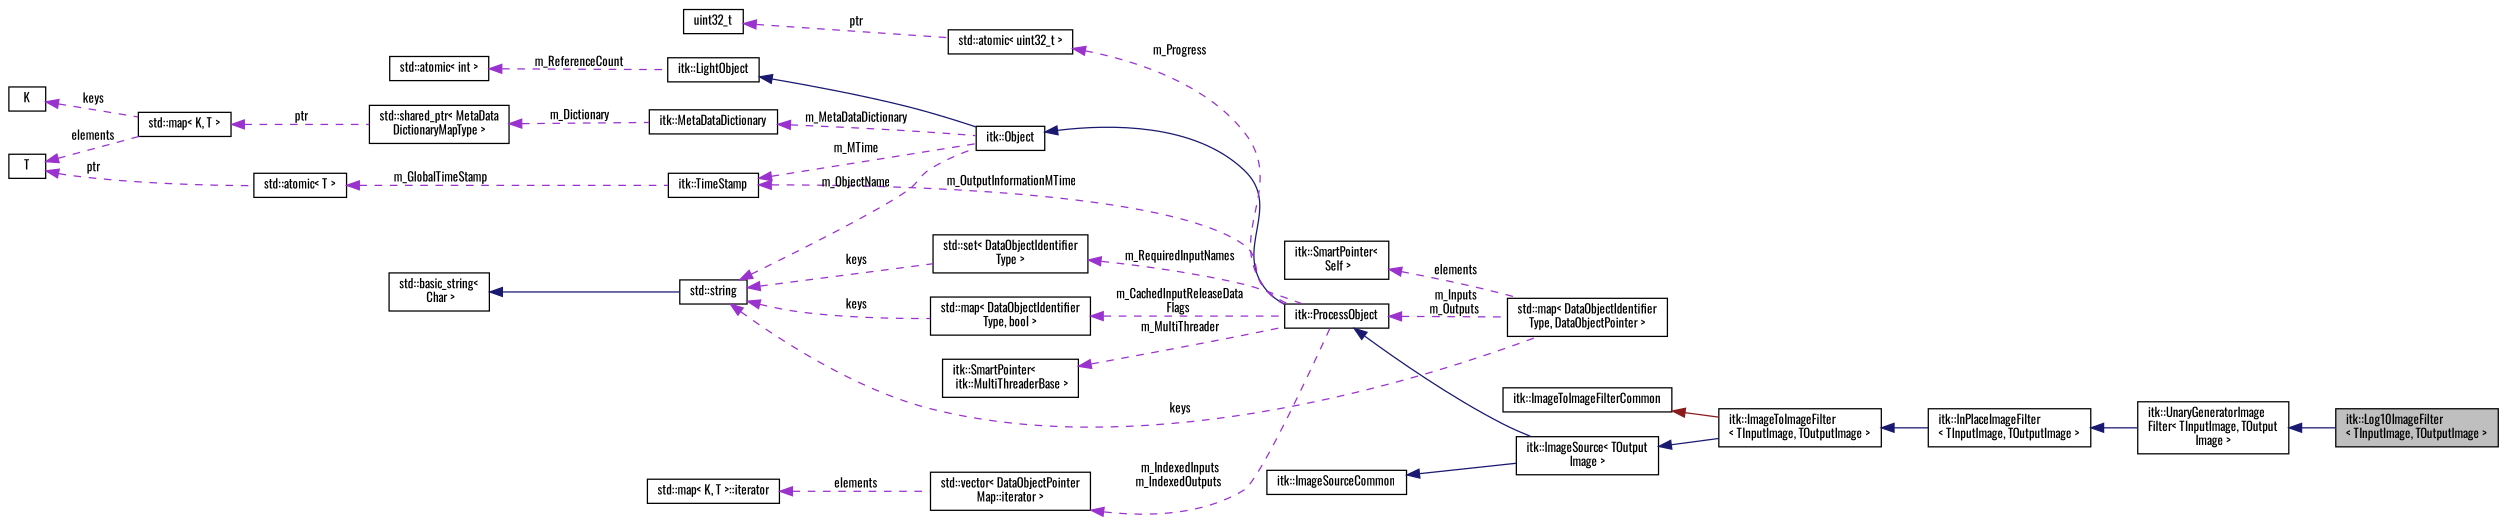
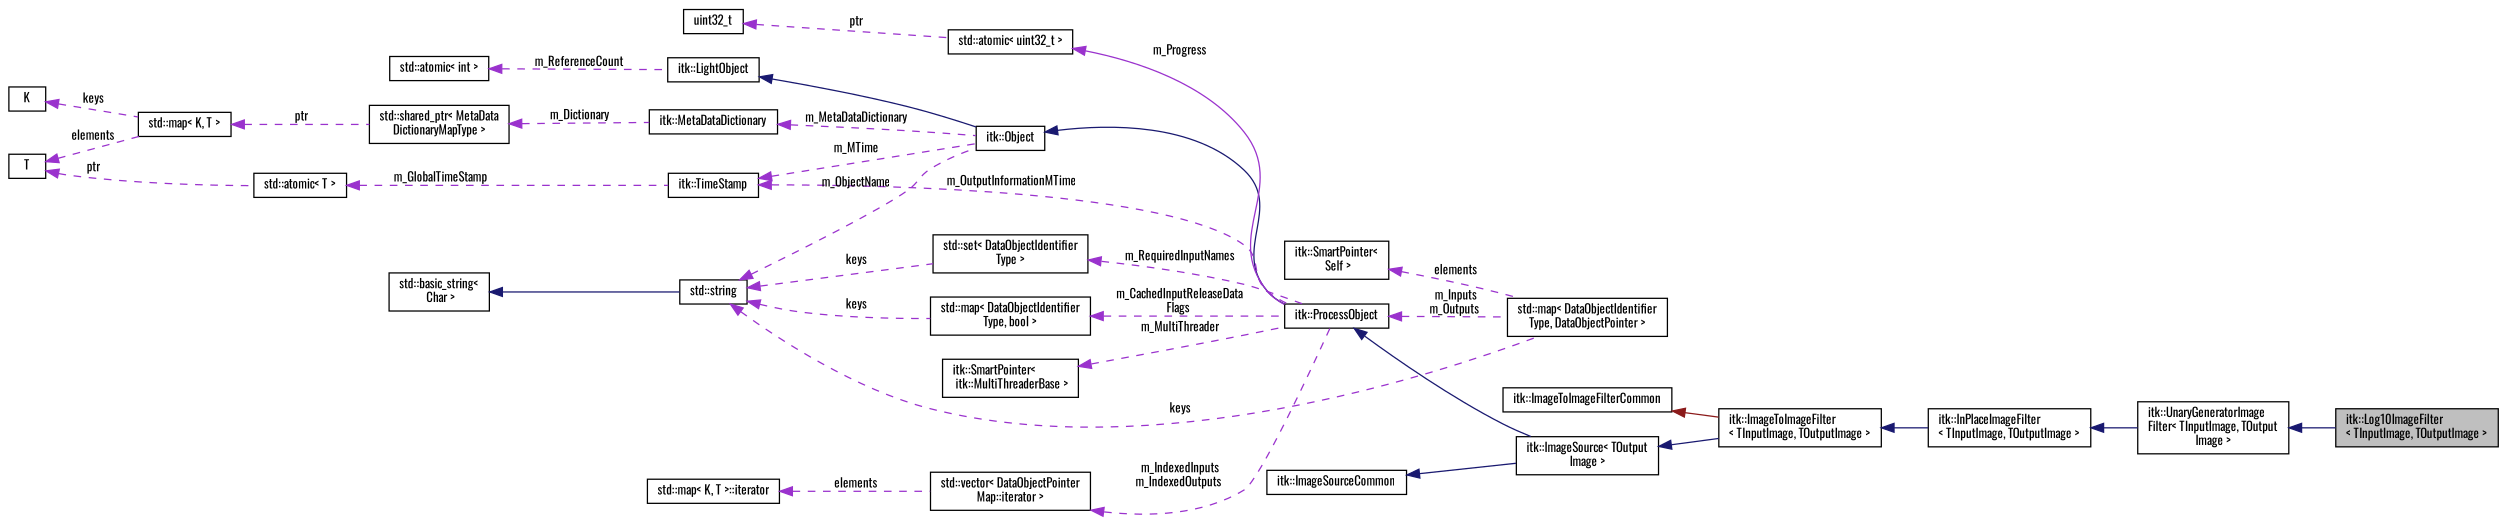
edge "itk::ProcessObject" -> "std::atomic< uint32_t >": style dashed -> solid
